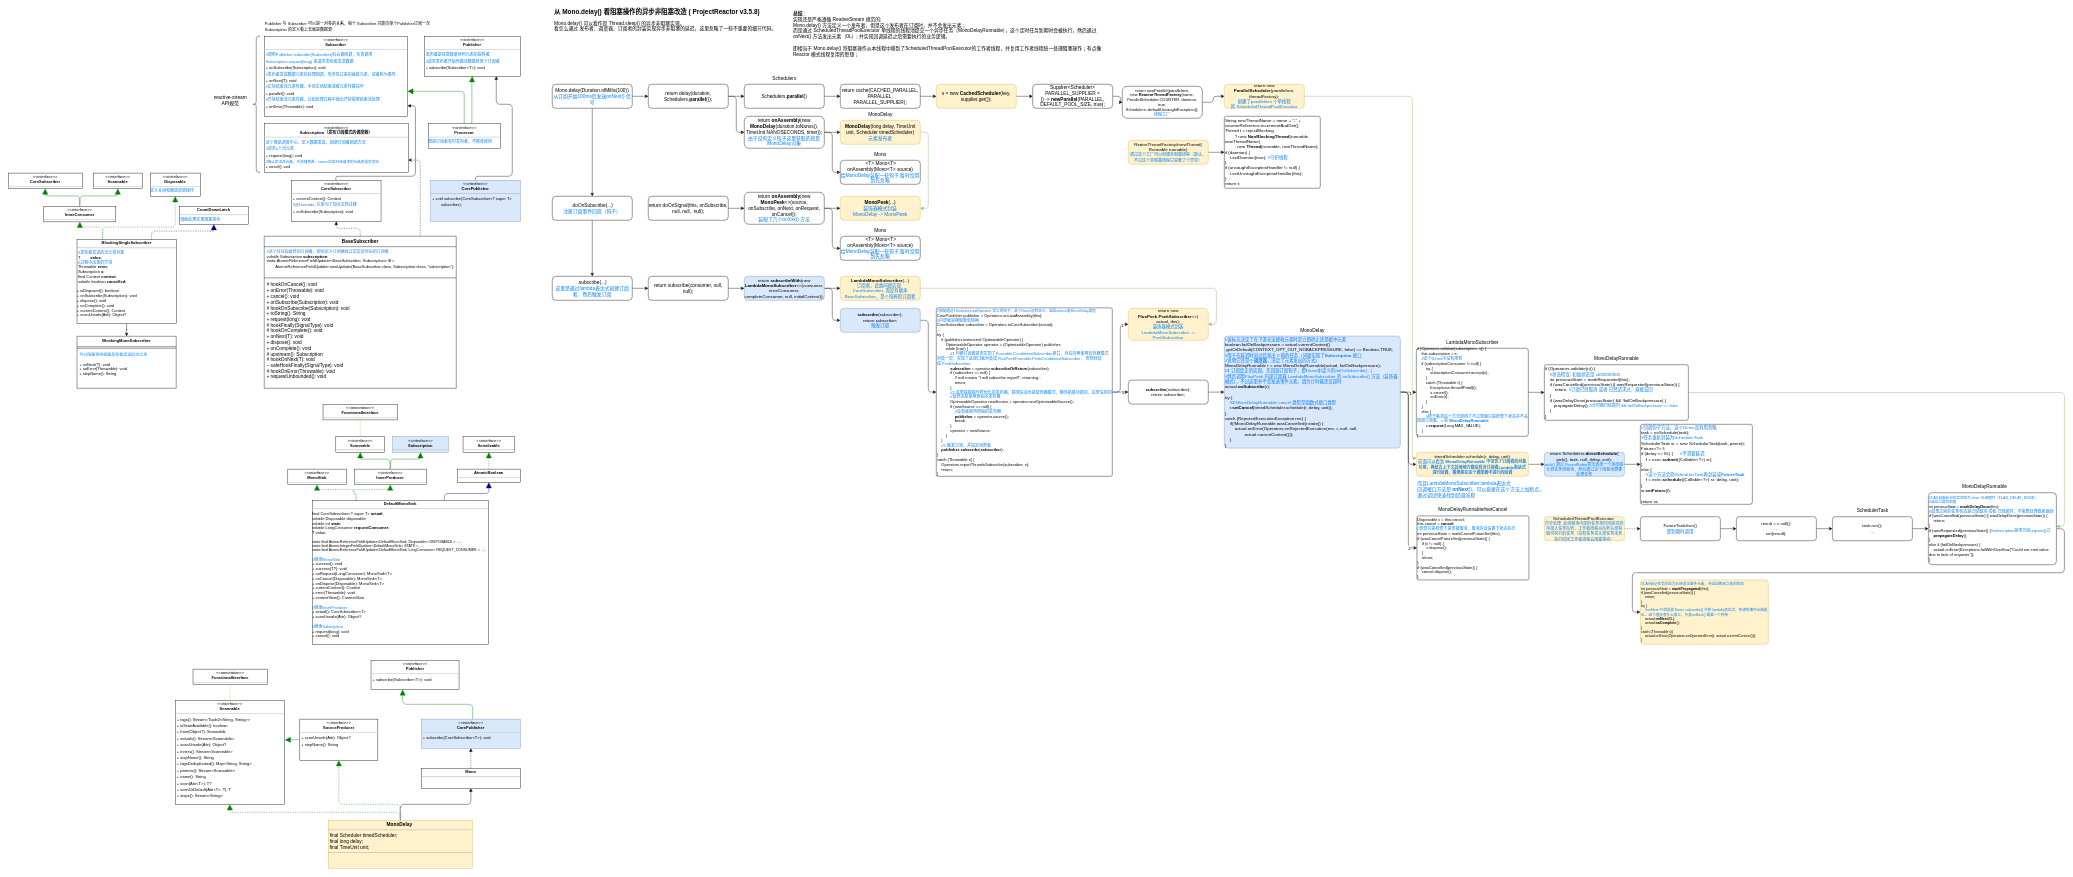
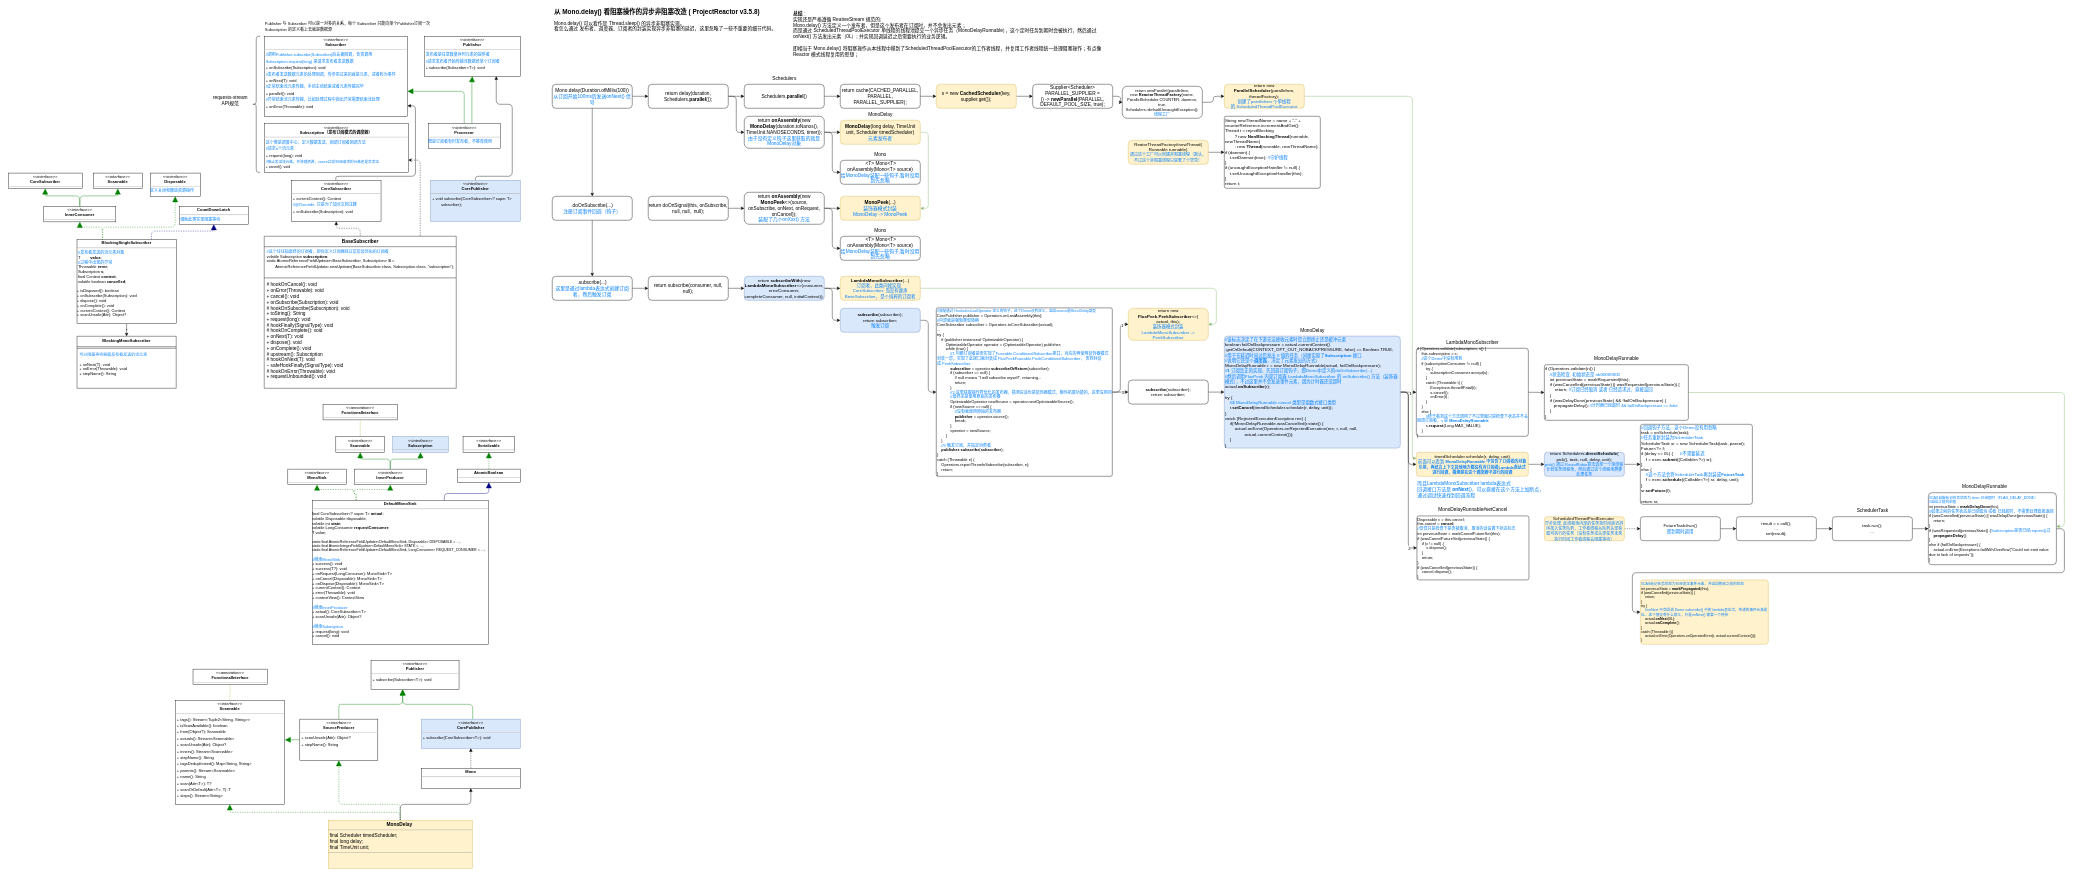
node "reactive-stream API规范": label "reactive-stream API规范" -> "requests-stream API规范"
edge "<<interface>>SourceProducer + scanUnsafe(Attr): Object?+ stepName(): String" -> "<<interface>>Publisher + subscribe(Subscriber<T>): void": added
